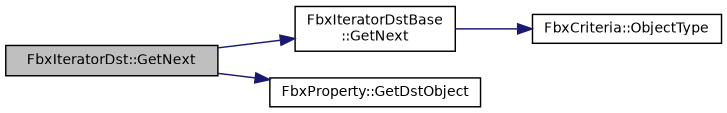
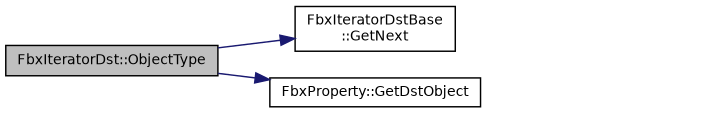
node "FbxCriteria::ObjectType": removed
node "FbxIteratorDst::GetNext": label "FbxIteratorDst::GetNext" -> "FbxIteratorDst::ObjectType"
